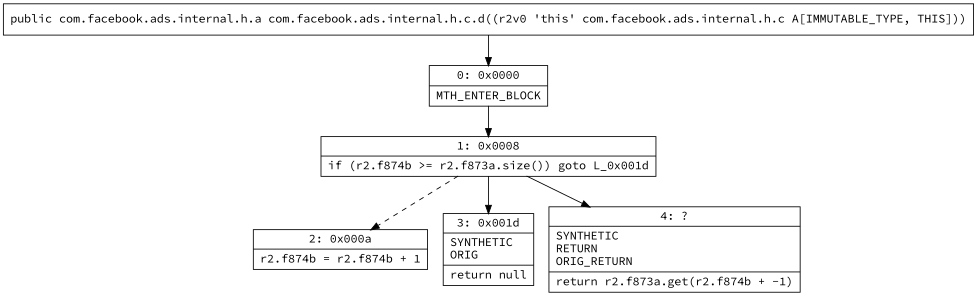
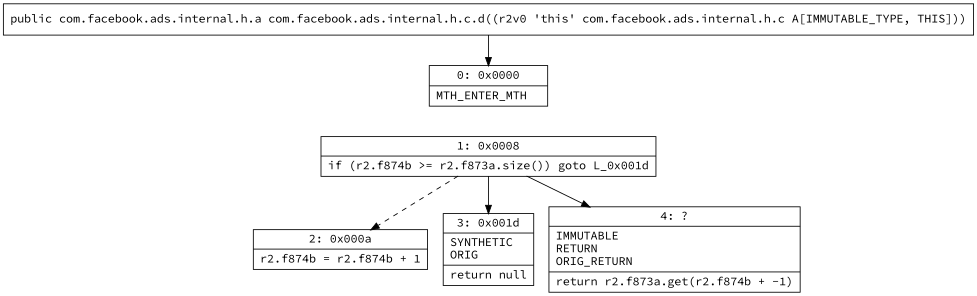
node "0: 0x0000": text "MTH_ENTER_BLOCK" -> "MTH_ENTER_MTH"
edge "0: 0x0000" -> "1: 0x0008": removed
node "4: ?": text "SYNTHETIC" -> "IMMUTABLE"
